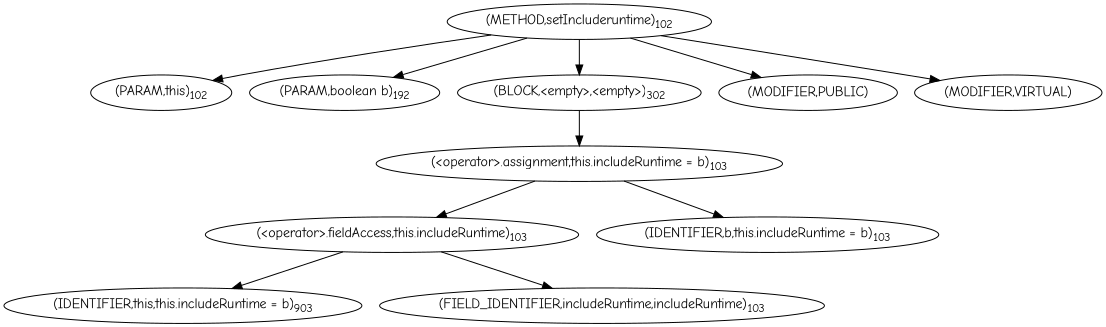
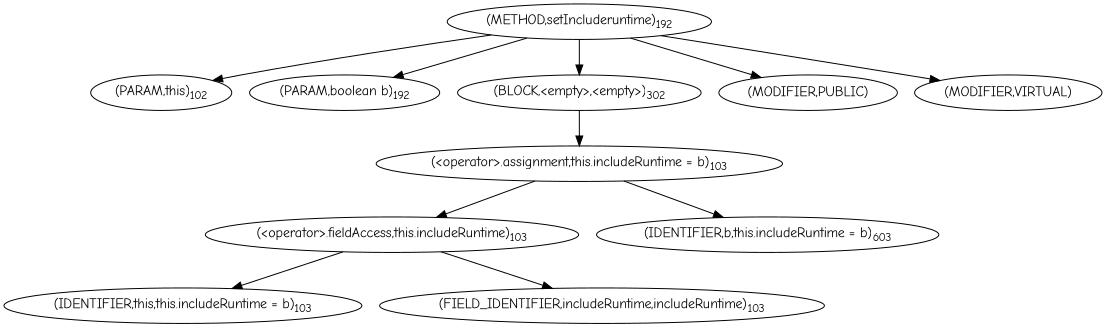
node "(METHOD,setIncluderuntime)": text "102" -> "192"
node "(IDENTIFIER,b,this.includeRuntime = b)": text "103" -> "603"
node "(IDENTIFIER,this,this.includeRuntime = b)": text "903" -> "103"
